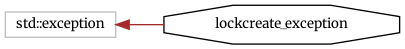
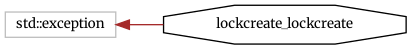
node "lockcreate_exception": label "lockcreate_exception" -> "lockcreate_lockcreate"
